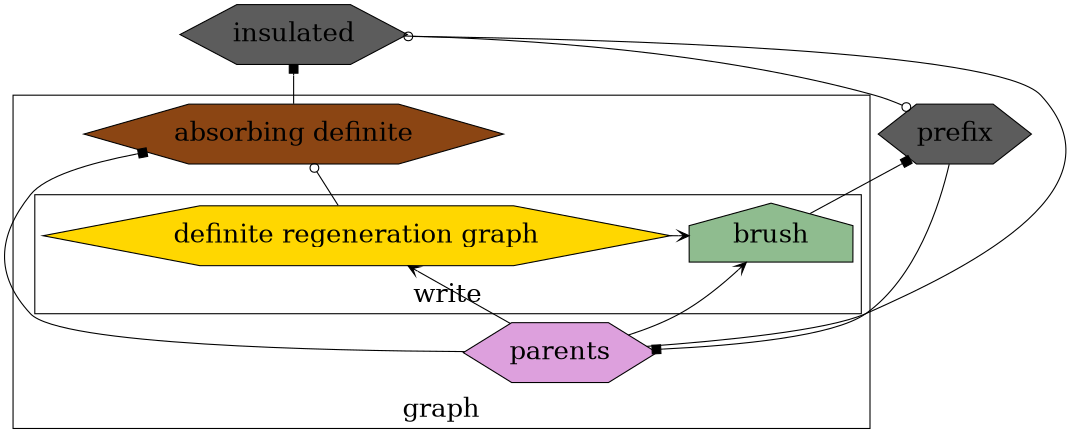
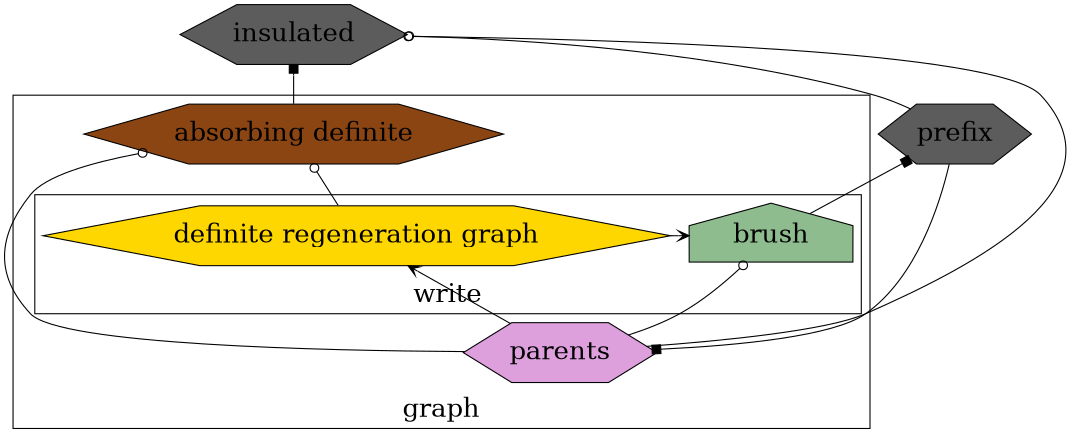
edge "insulated" -> "prefix": reversed
edge "parents" -> "brush": arrowhead vee -> odot
edge "parents" -> "absorbing definite": arrowhead box -> odot
